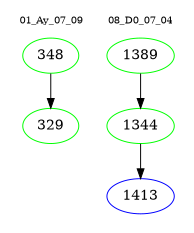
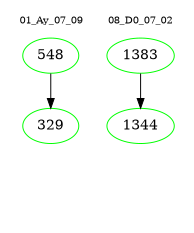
cluster "08_D0_07_04": label "08_D0_07_04" -> "08_D0_07_02"
node "348": label "348" -> "548"
node "1389": label "1389" -> "1383"
node "1413": removed
